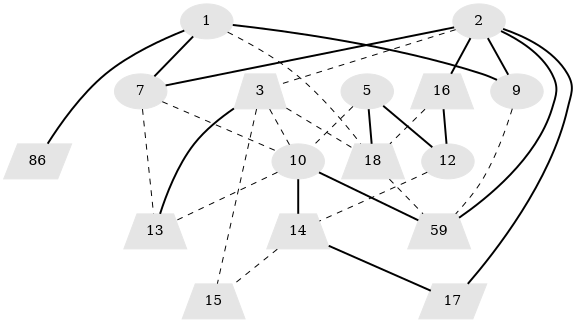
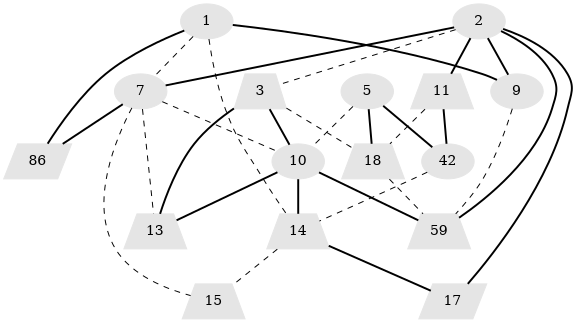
edge "1" -- "7": style bold -> dashed
edge "1" -- "18": now "1" -- "14"
node "16": label "16" -> "11"
edge "7" -- "86": added
edge "3" -- "10": style dashed -> bold
node "12": label "12" -> "42"
edge "10" -- "13": style dashed -> bold
edge "3" -- "15": now "7" -- "15"
